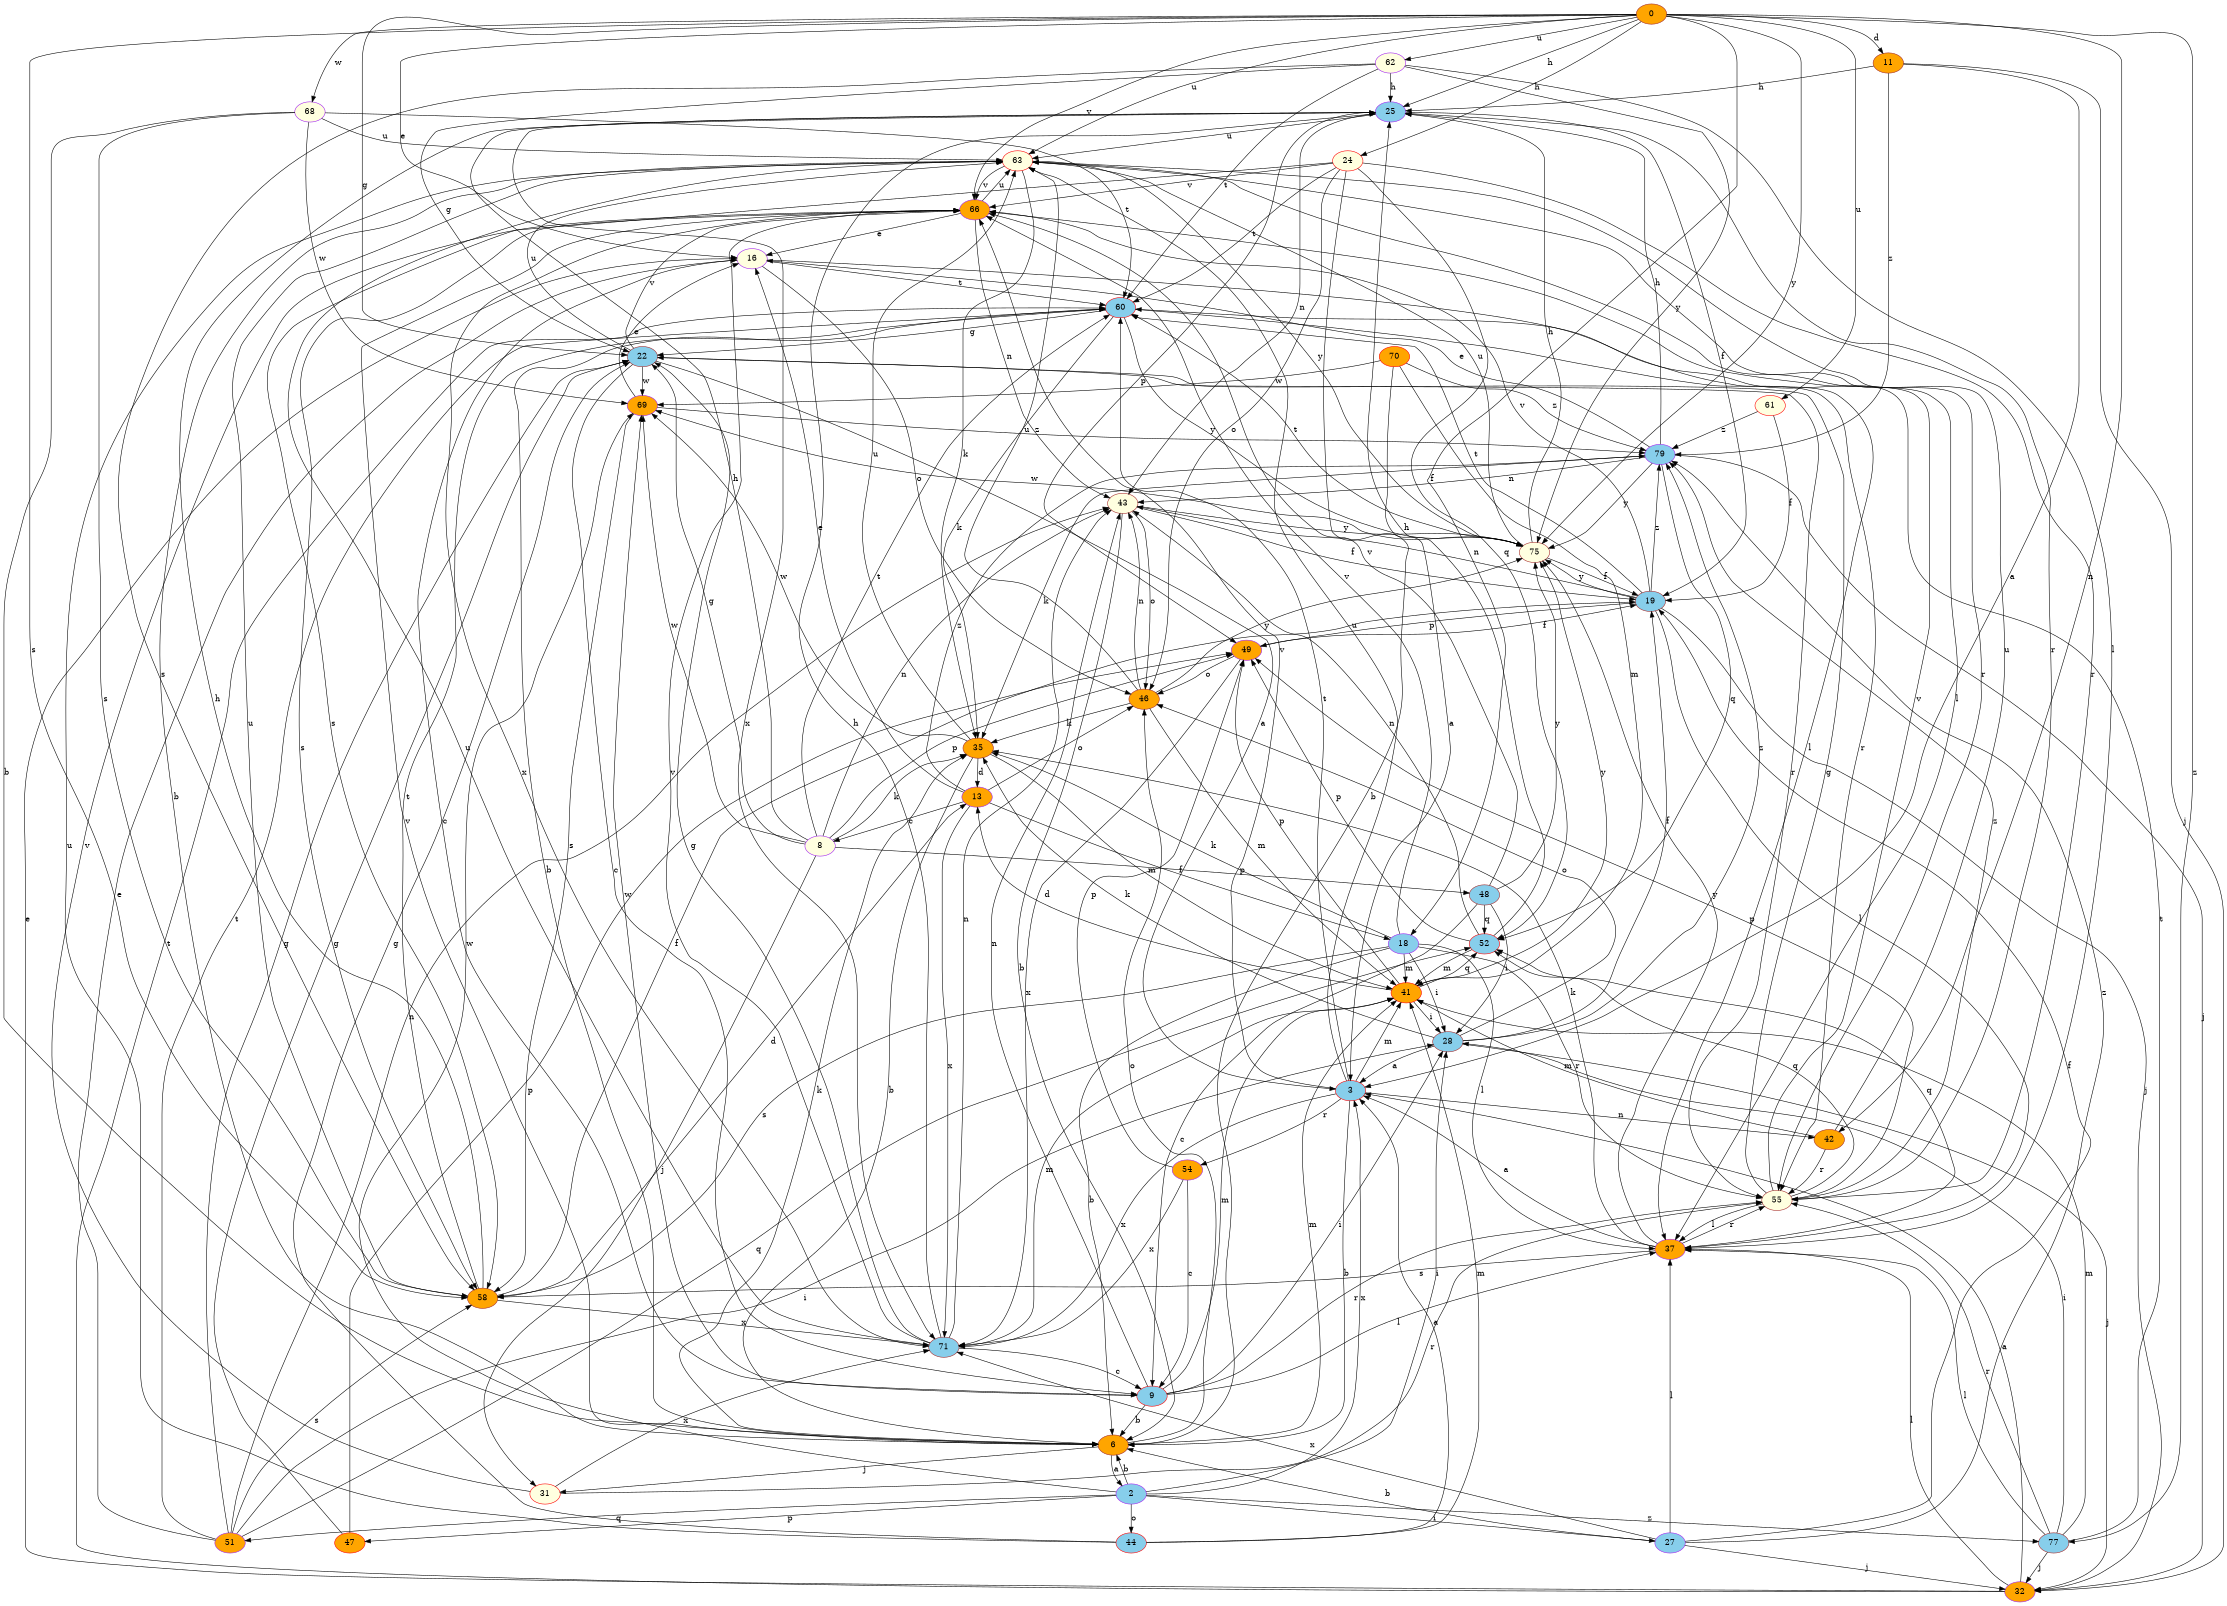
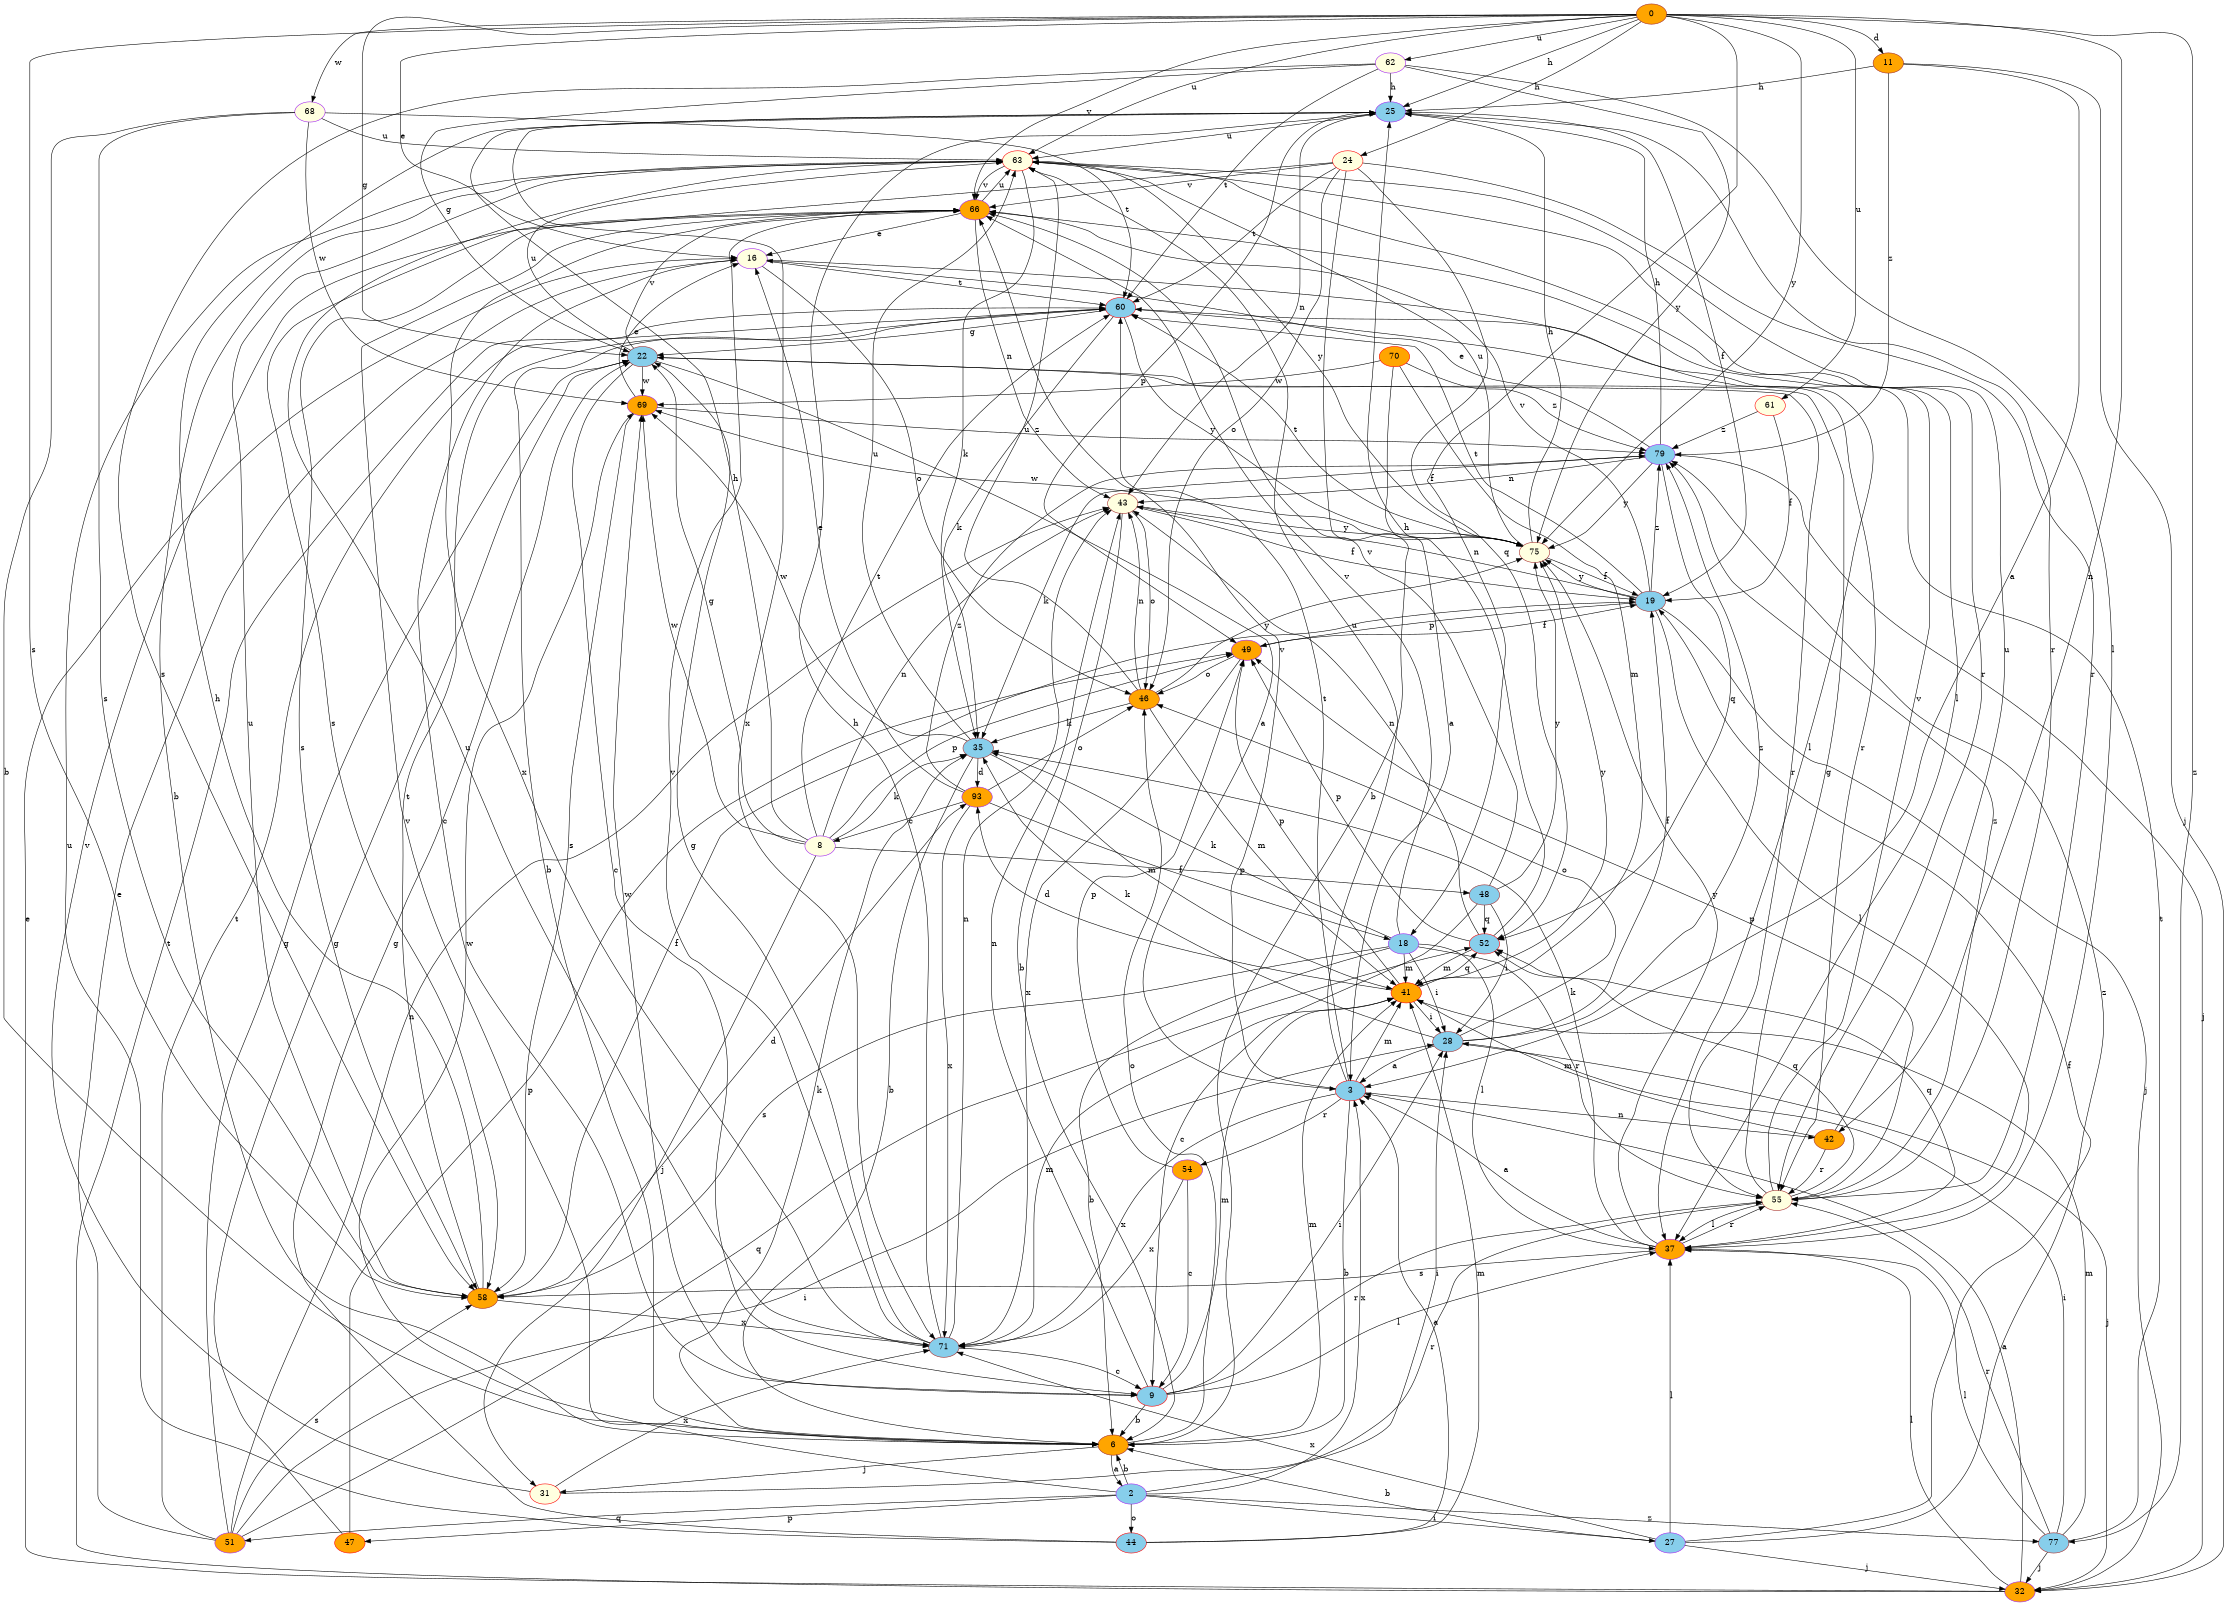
node "35": fillcolor orange -> skyblue
node "13": label "13" -> "93"
